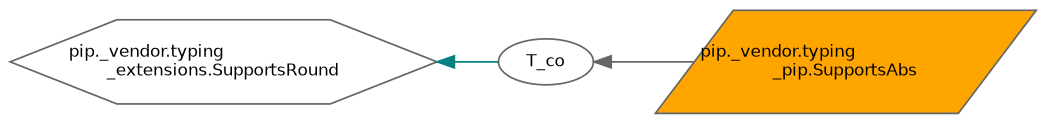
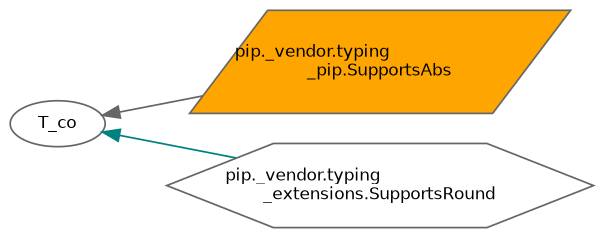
edge "T_co" -> "pip._vendor.typing _extensions.SupportsRound": reversed
